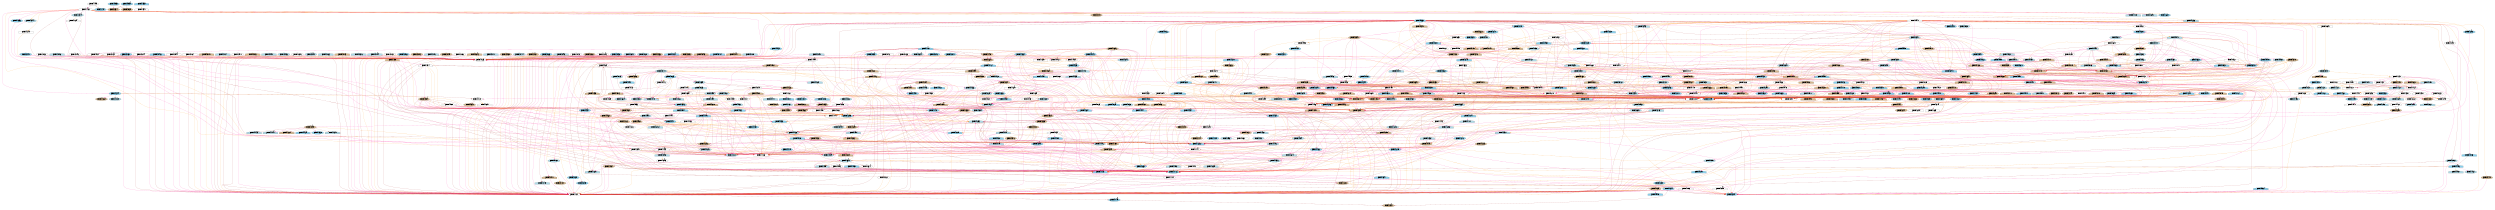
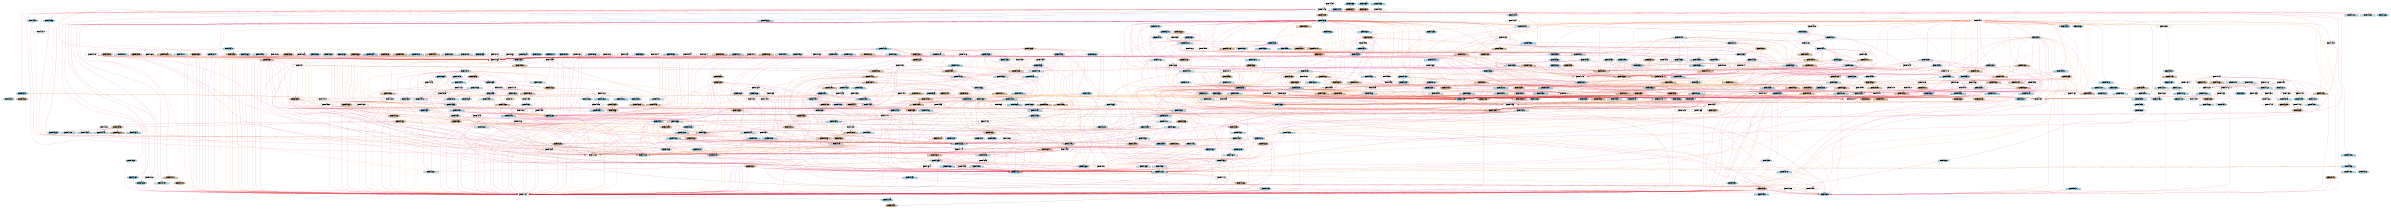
node "ADDR_41da80": fillcolor white -> skyblue
node "ADDR_41babb": removed
node "ADDR_414cde": removed
